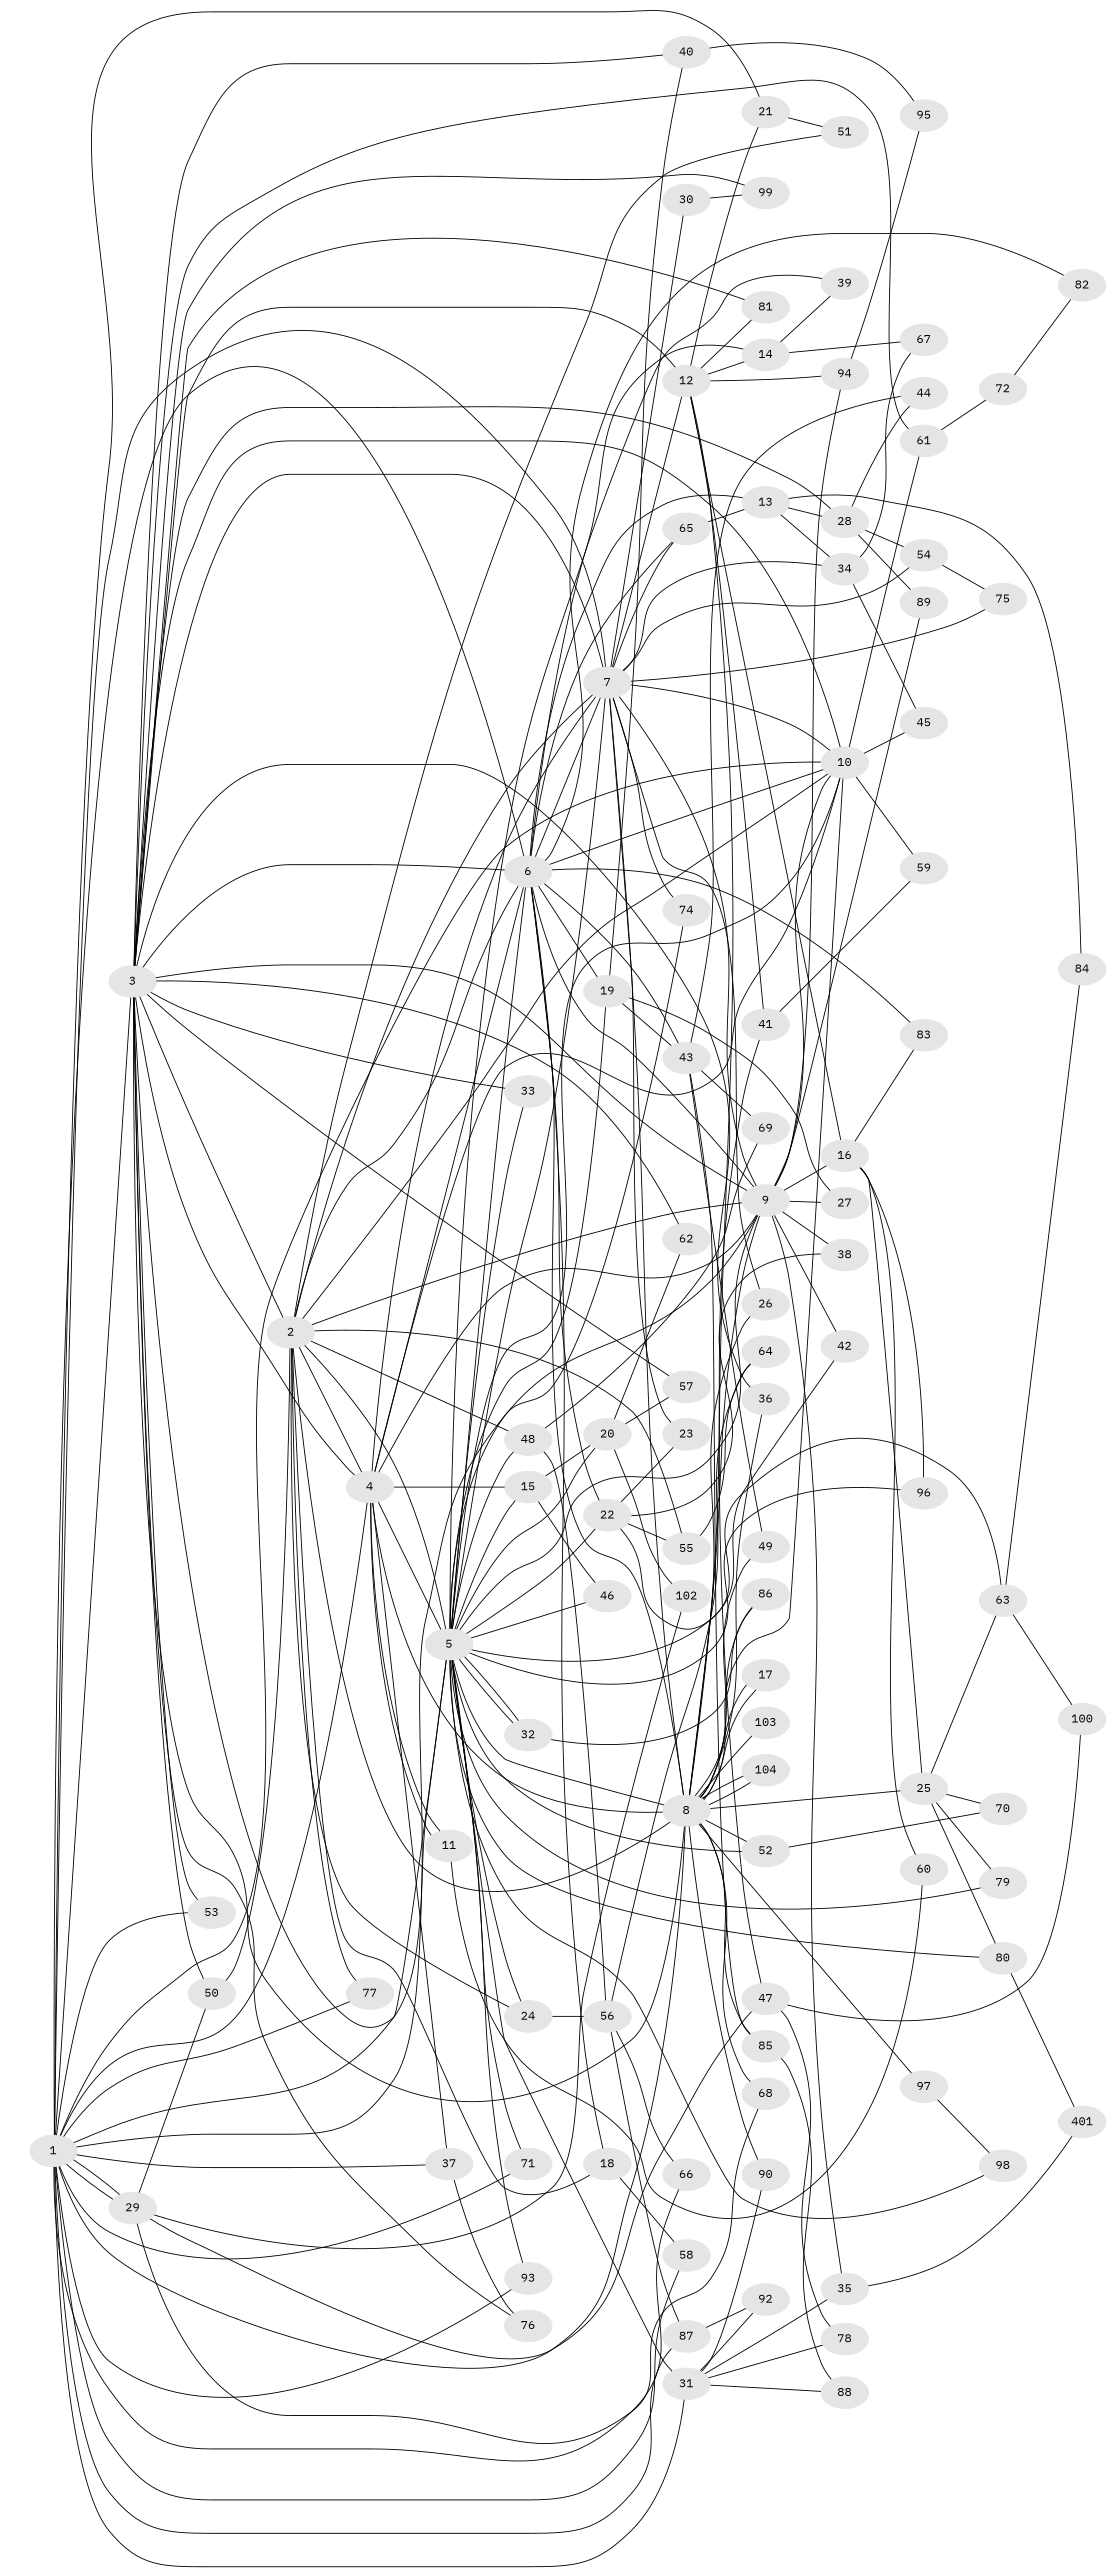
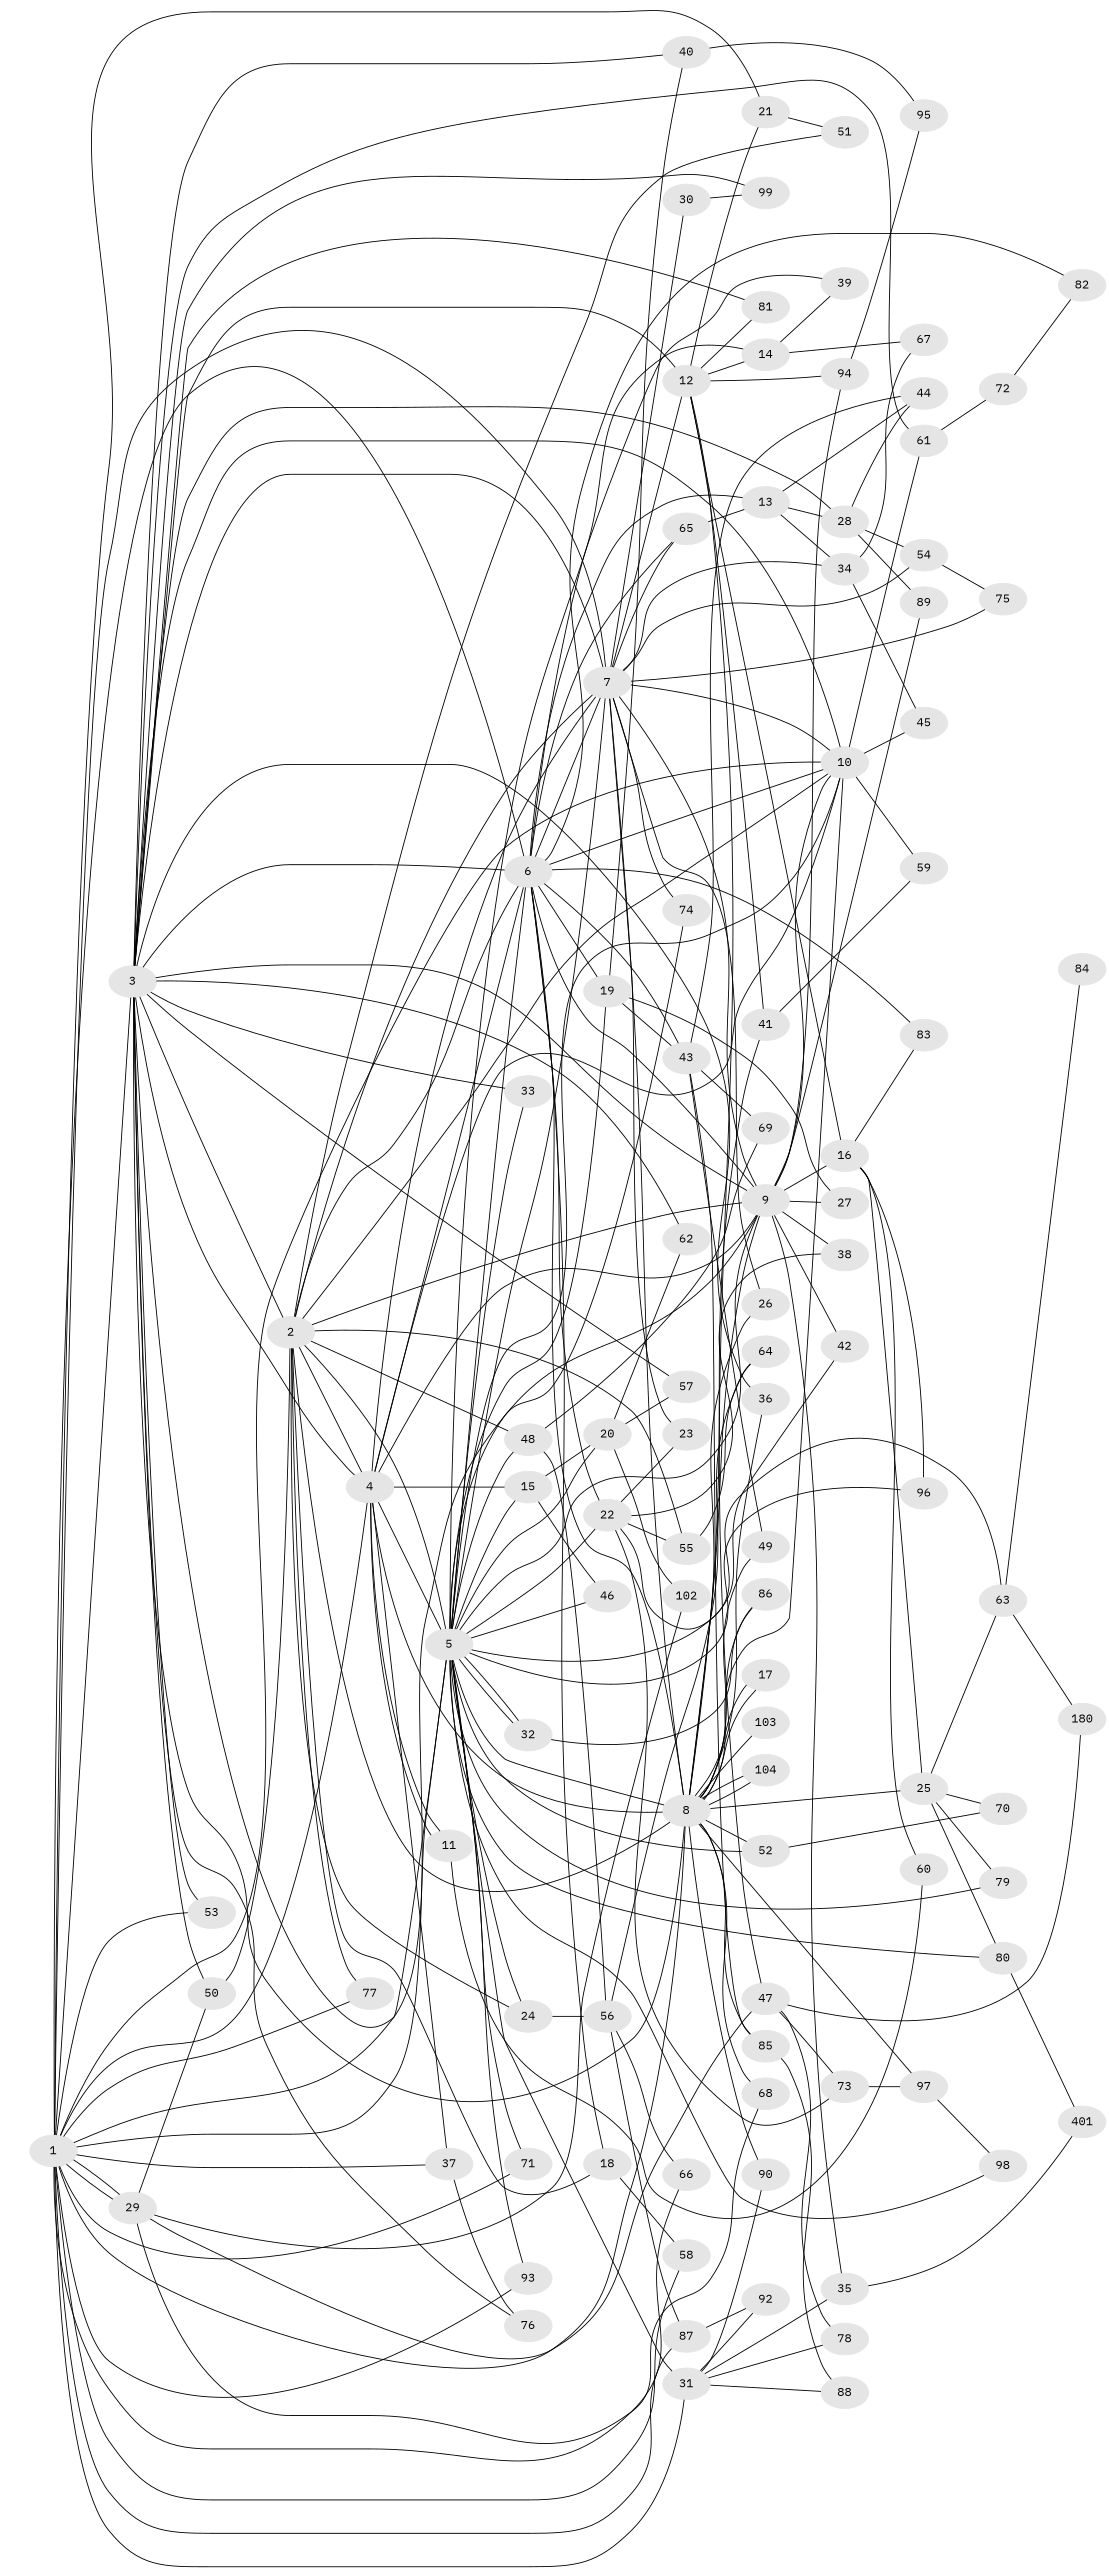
edge "13" -- "84": now "13" -- "44"
node "100": label "100" -> "180"
node "73": added
